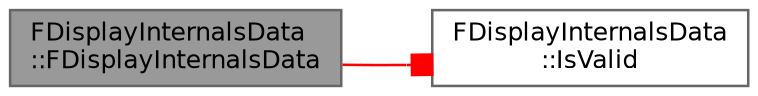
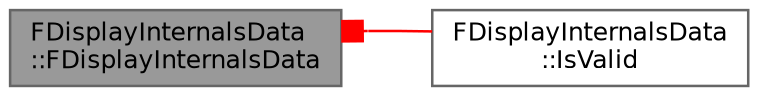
edge "FDisplayInternalsData ::FDisplayInternalsData" -> "FDisplayInternalsData ::IsValid": reversed
